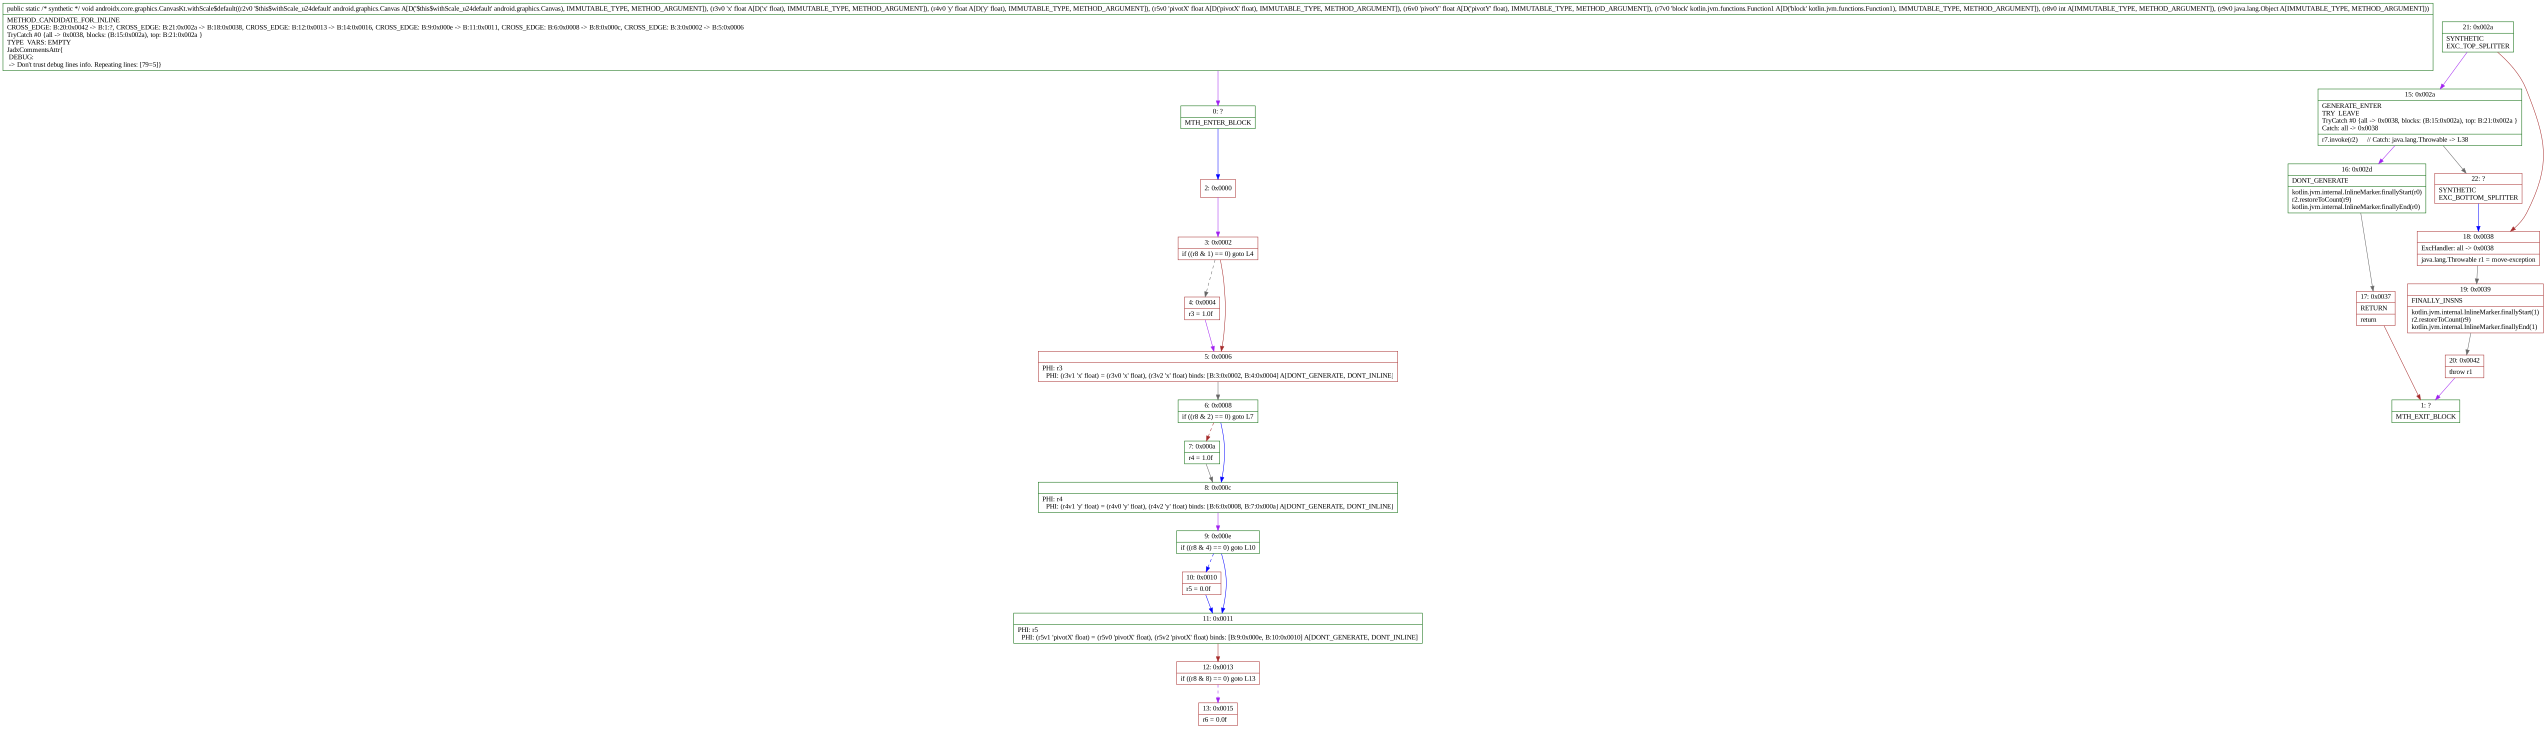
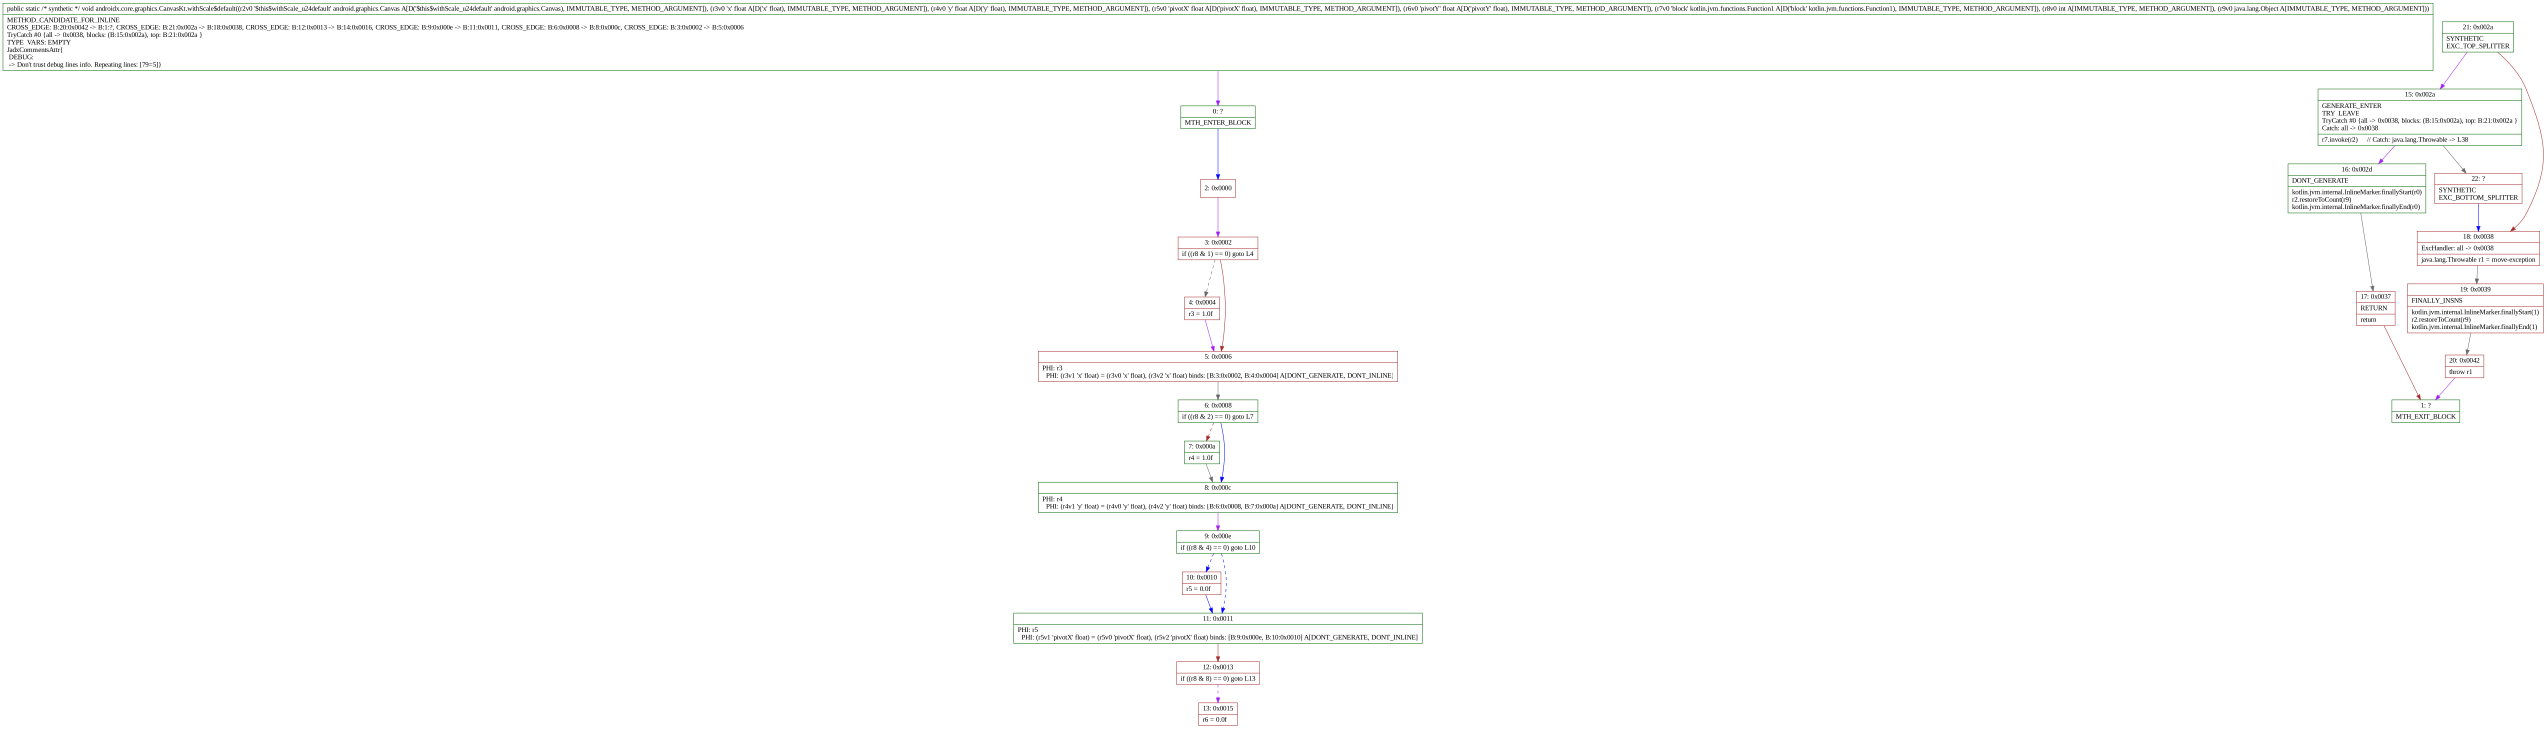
edge "9: 0x000e" -> "11: 0x0011": style solid -> dashed
